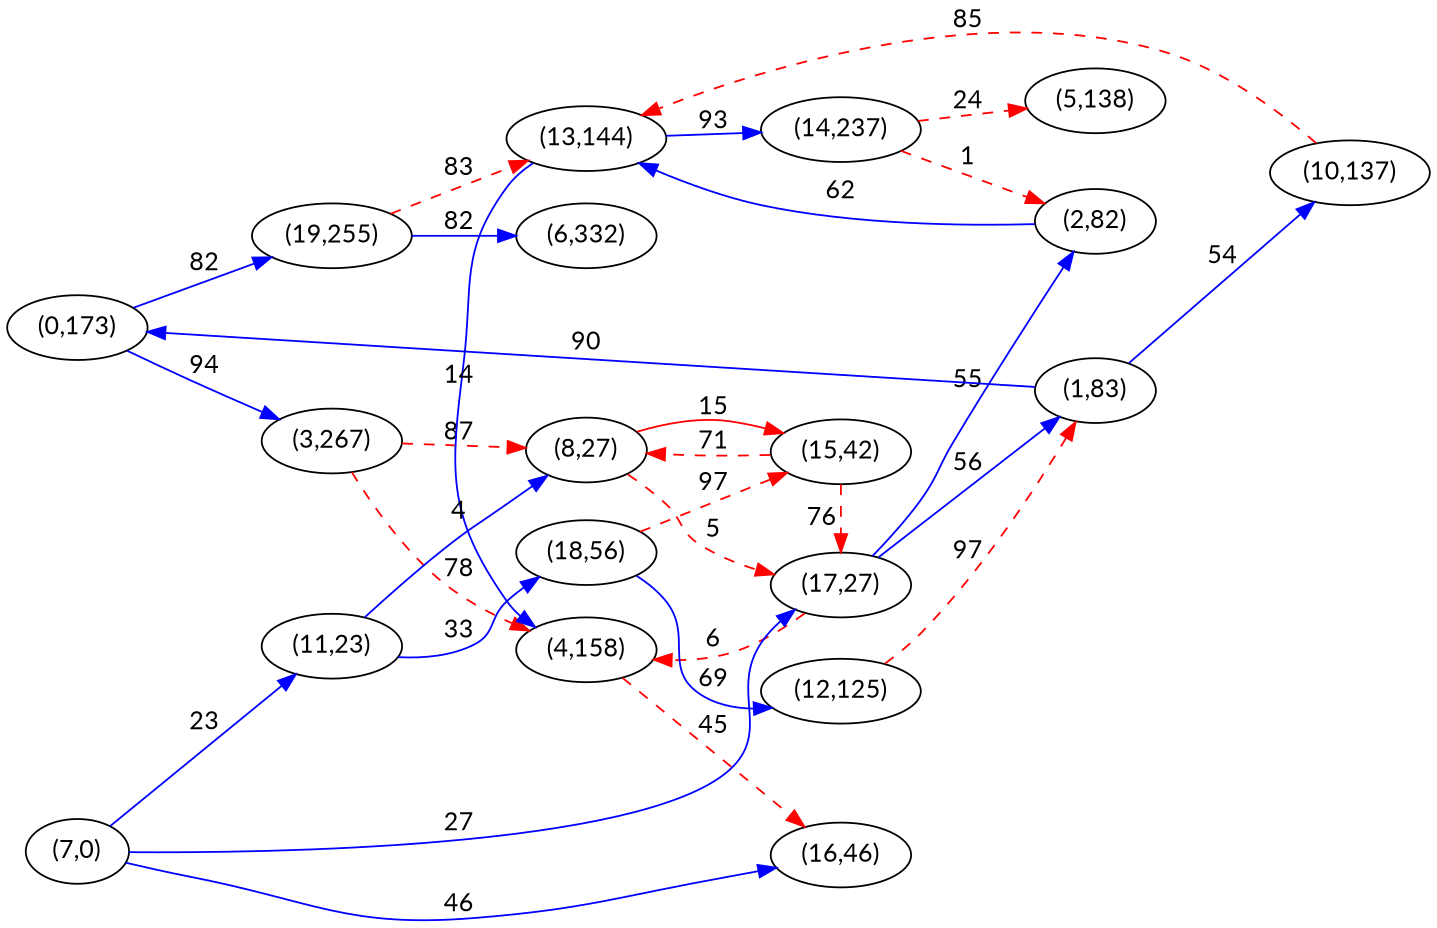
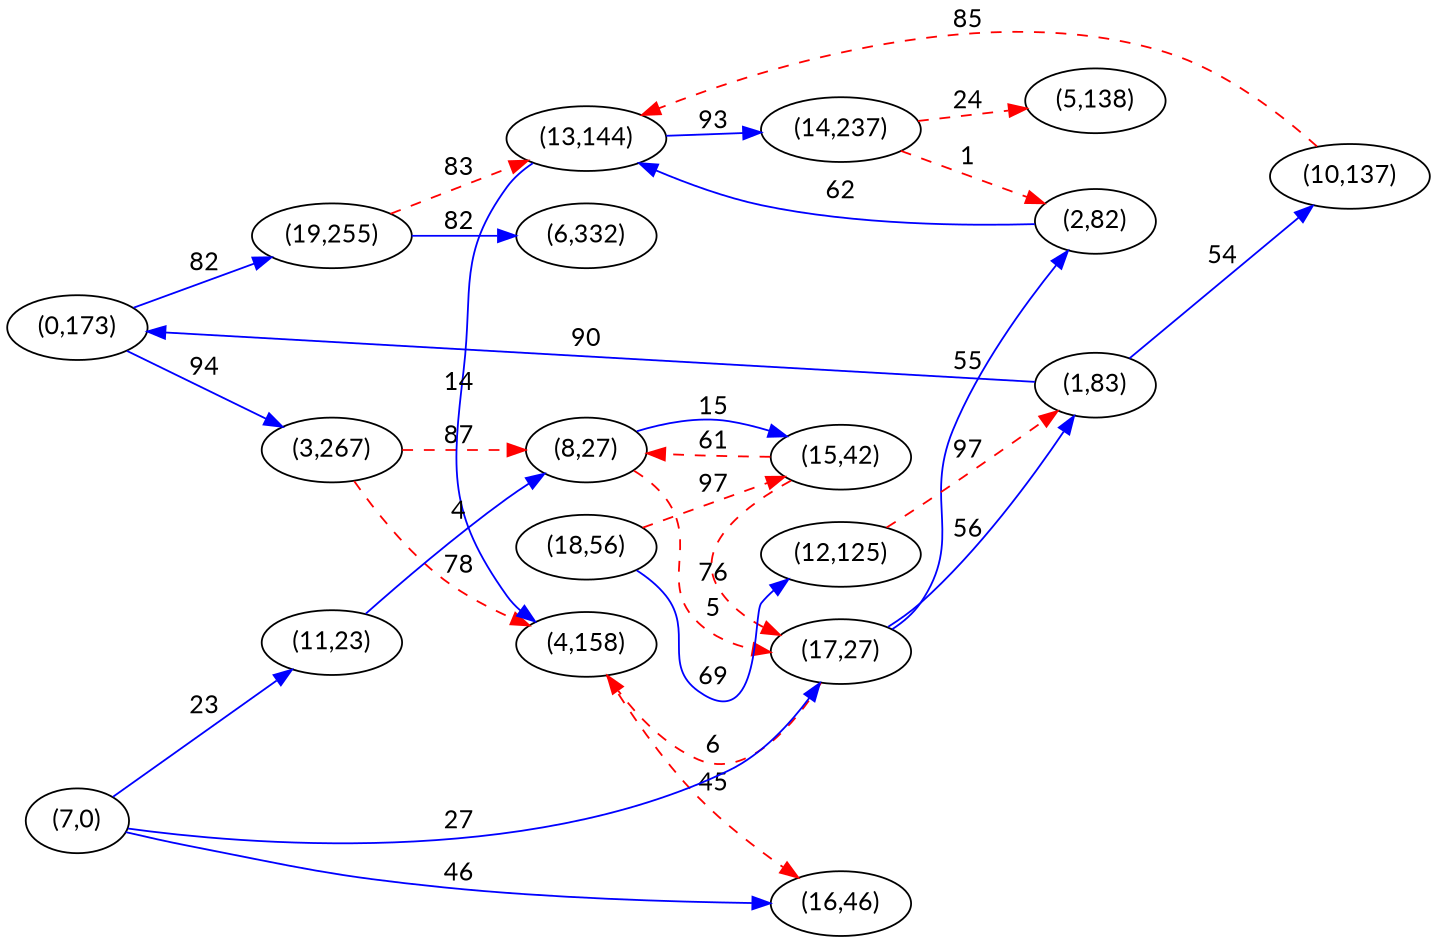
edge "(8,27)" -> "(15,42)": color red -> blue
edge "(15,42)" -> "(8,27)": label "71" -> "61"
edge "(11,23)" -> "(18,56)": removed, label "33"
